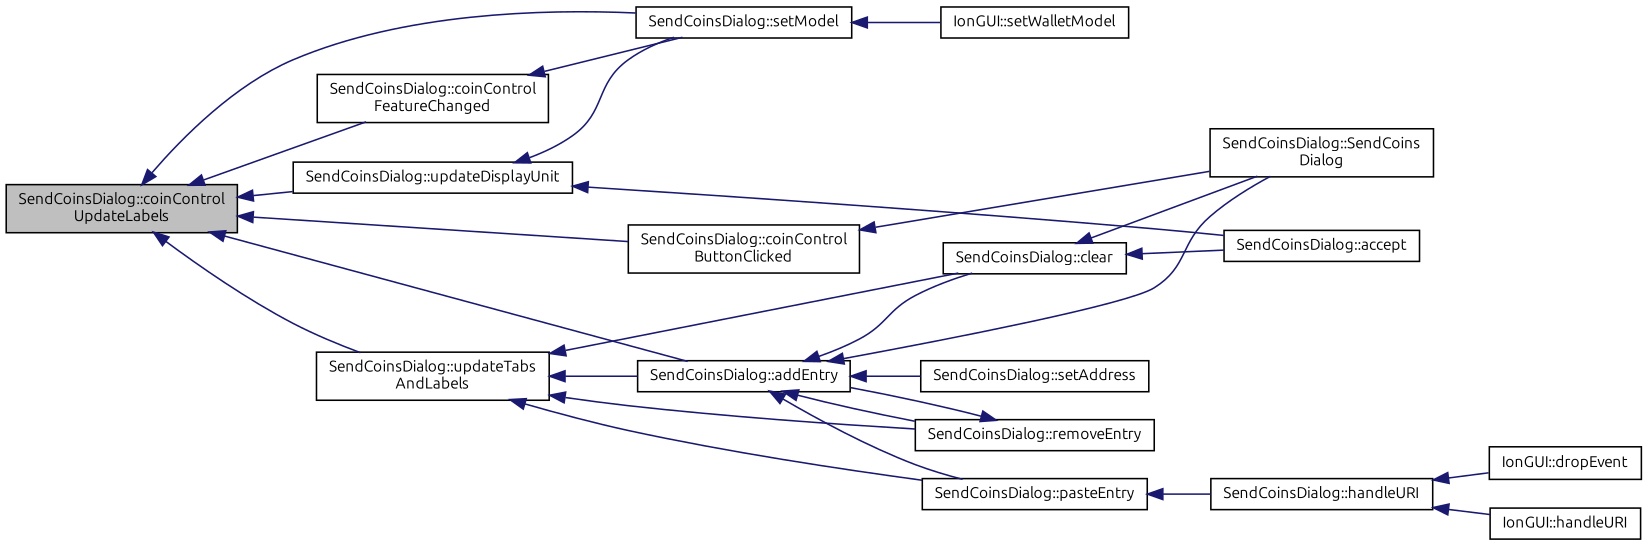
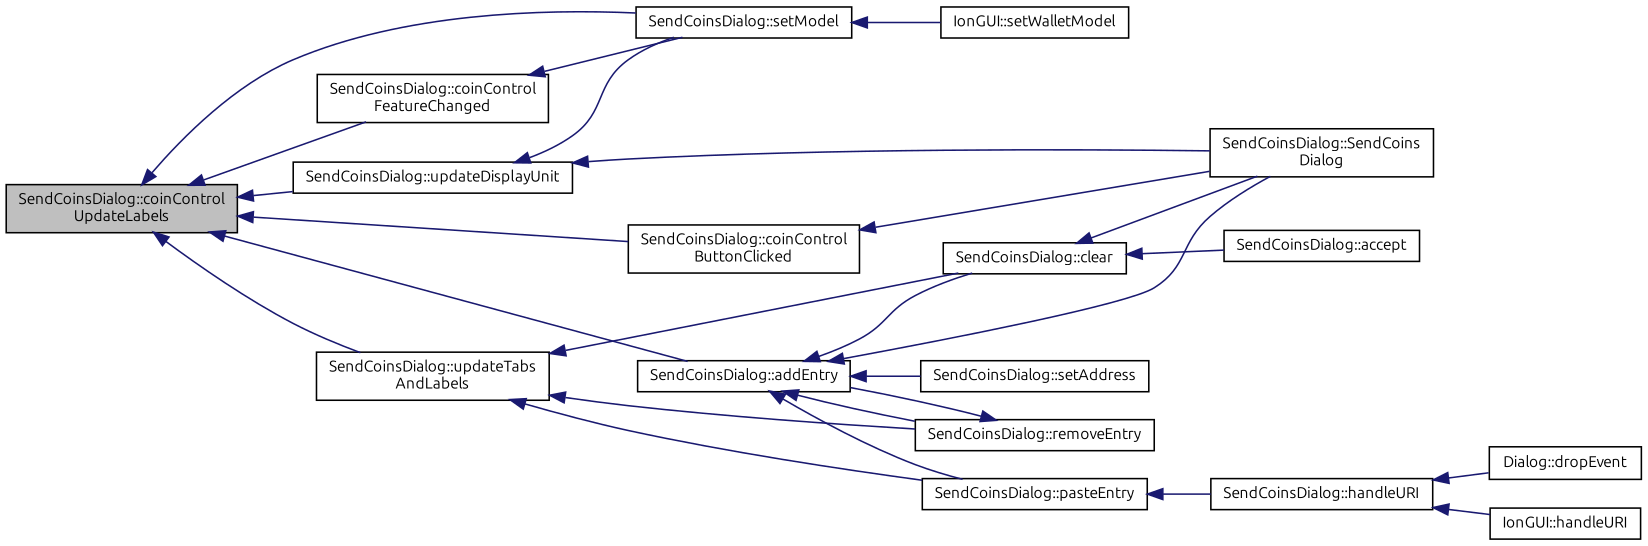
edge "SendCoinsDialog::accept" -> "SendCoinsDialog::updateDisplayUnit": now "SendCoinsDialog::SendCoins Dialog" -> "SendCoinsDialog::updateDisplayUnit"
edge "SendCoinsDialog::addEntry" -> "SendCoinsDialog::updateTabs AndLabels": removed
node "IonGUI::dropEvent": label "IonGUI::dropEvent" -> "Dialog::dropEvent"
